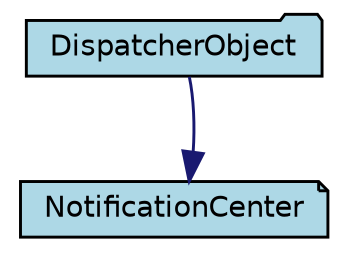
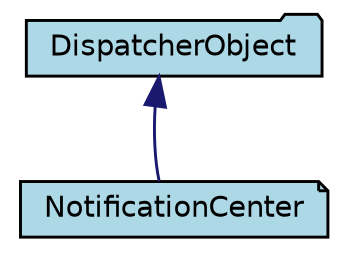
edge "DispatcherObject" -> "NotificationCenter": reversed
